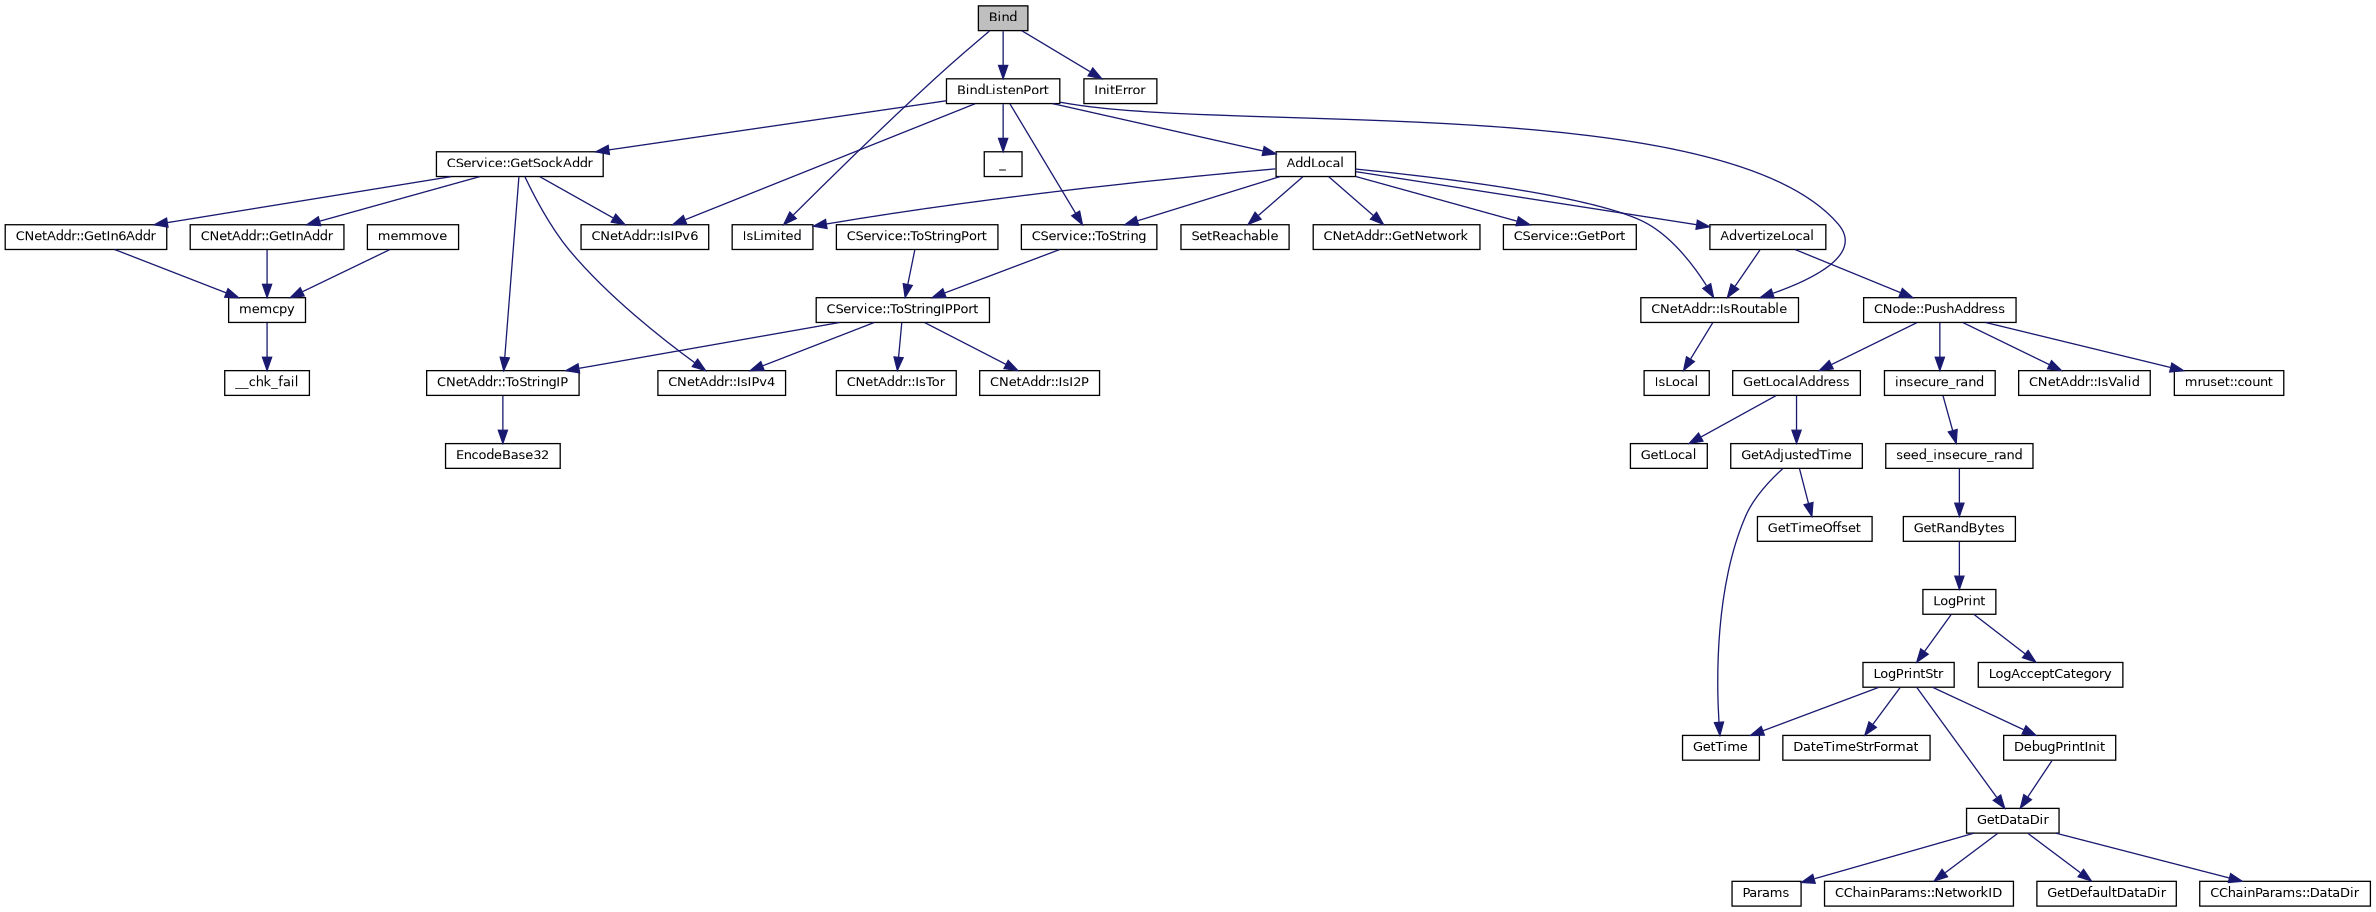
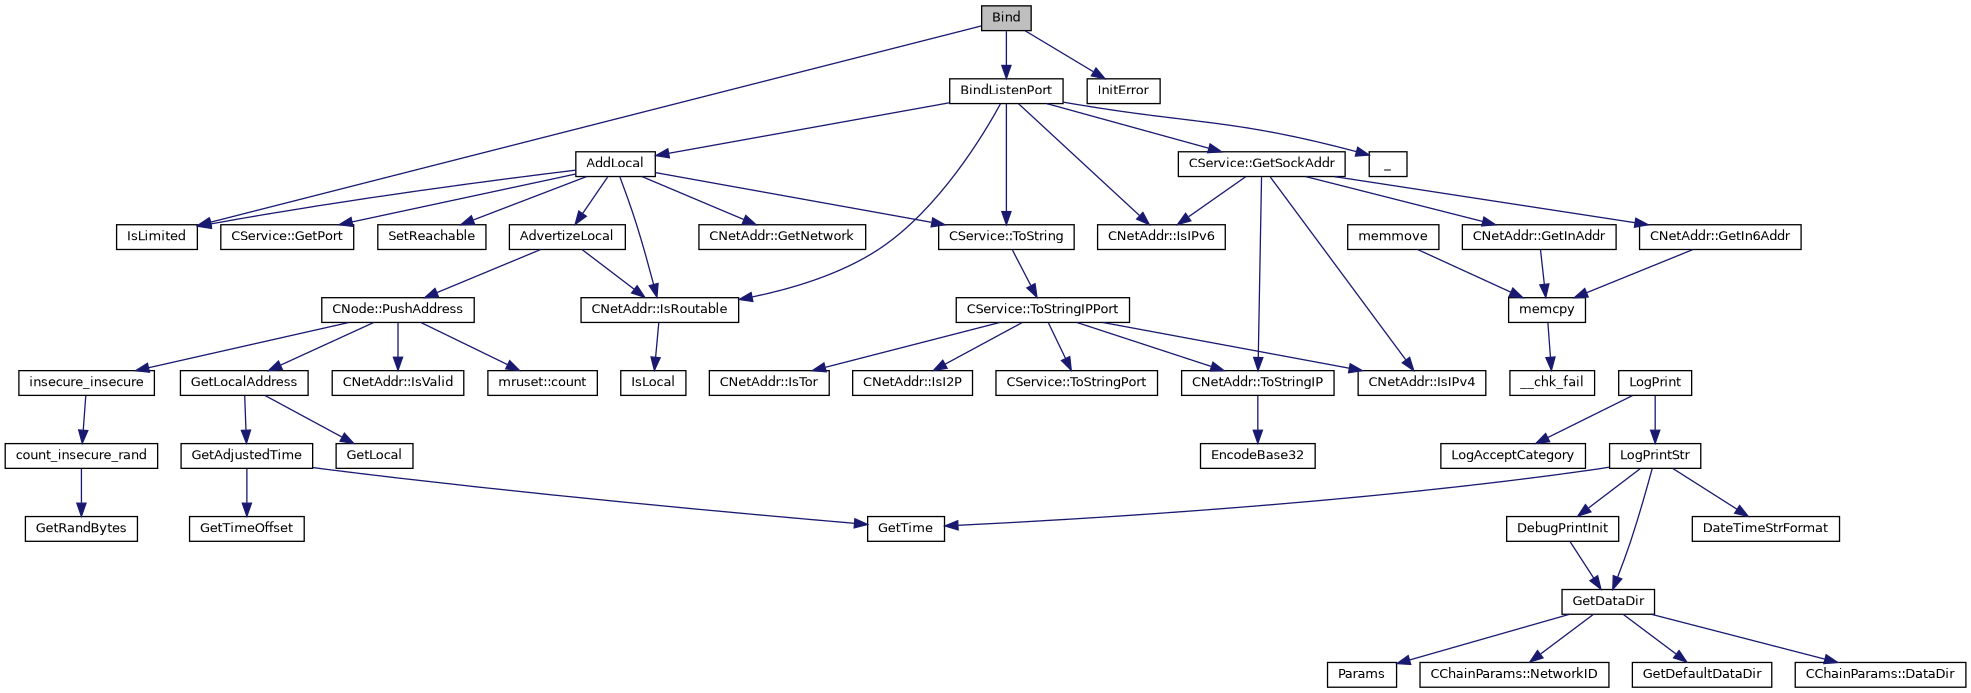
edge "CService::ToStringPort" -> "CService::ToStringIPPort": reversed
node "insecure_rand": label "insecure_rand" -> "insecure_insecure"
node "seed_insecure_rand": label "seed_insecure_rand" -> "count_insecure_rand"
edge "GetRandBytes" -> "LogPrint": removed
